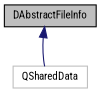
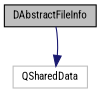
edge "QSharedData" -> "DAbstractFileInfo": reversed
